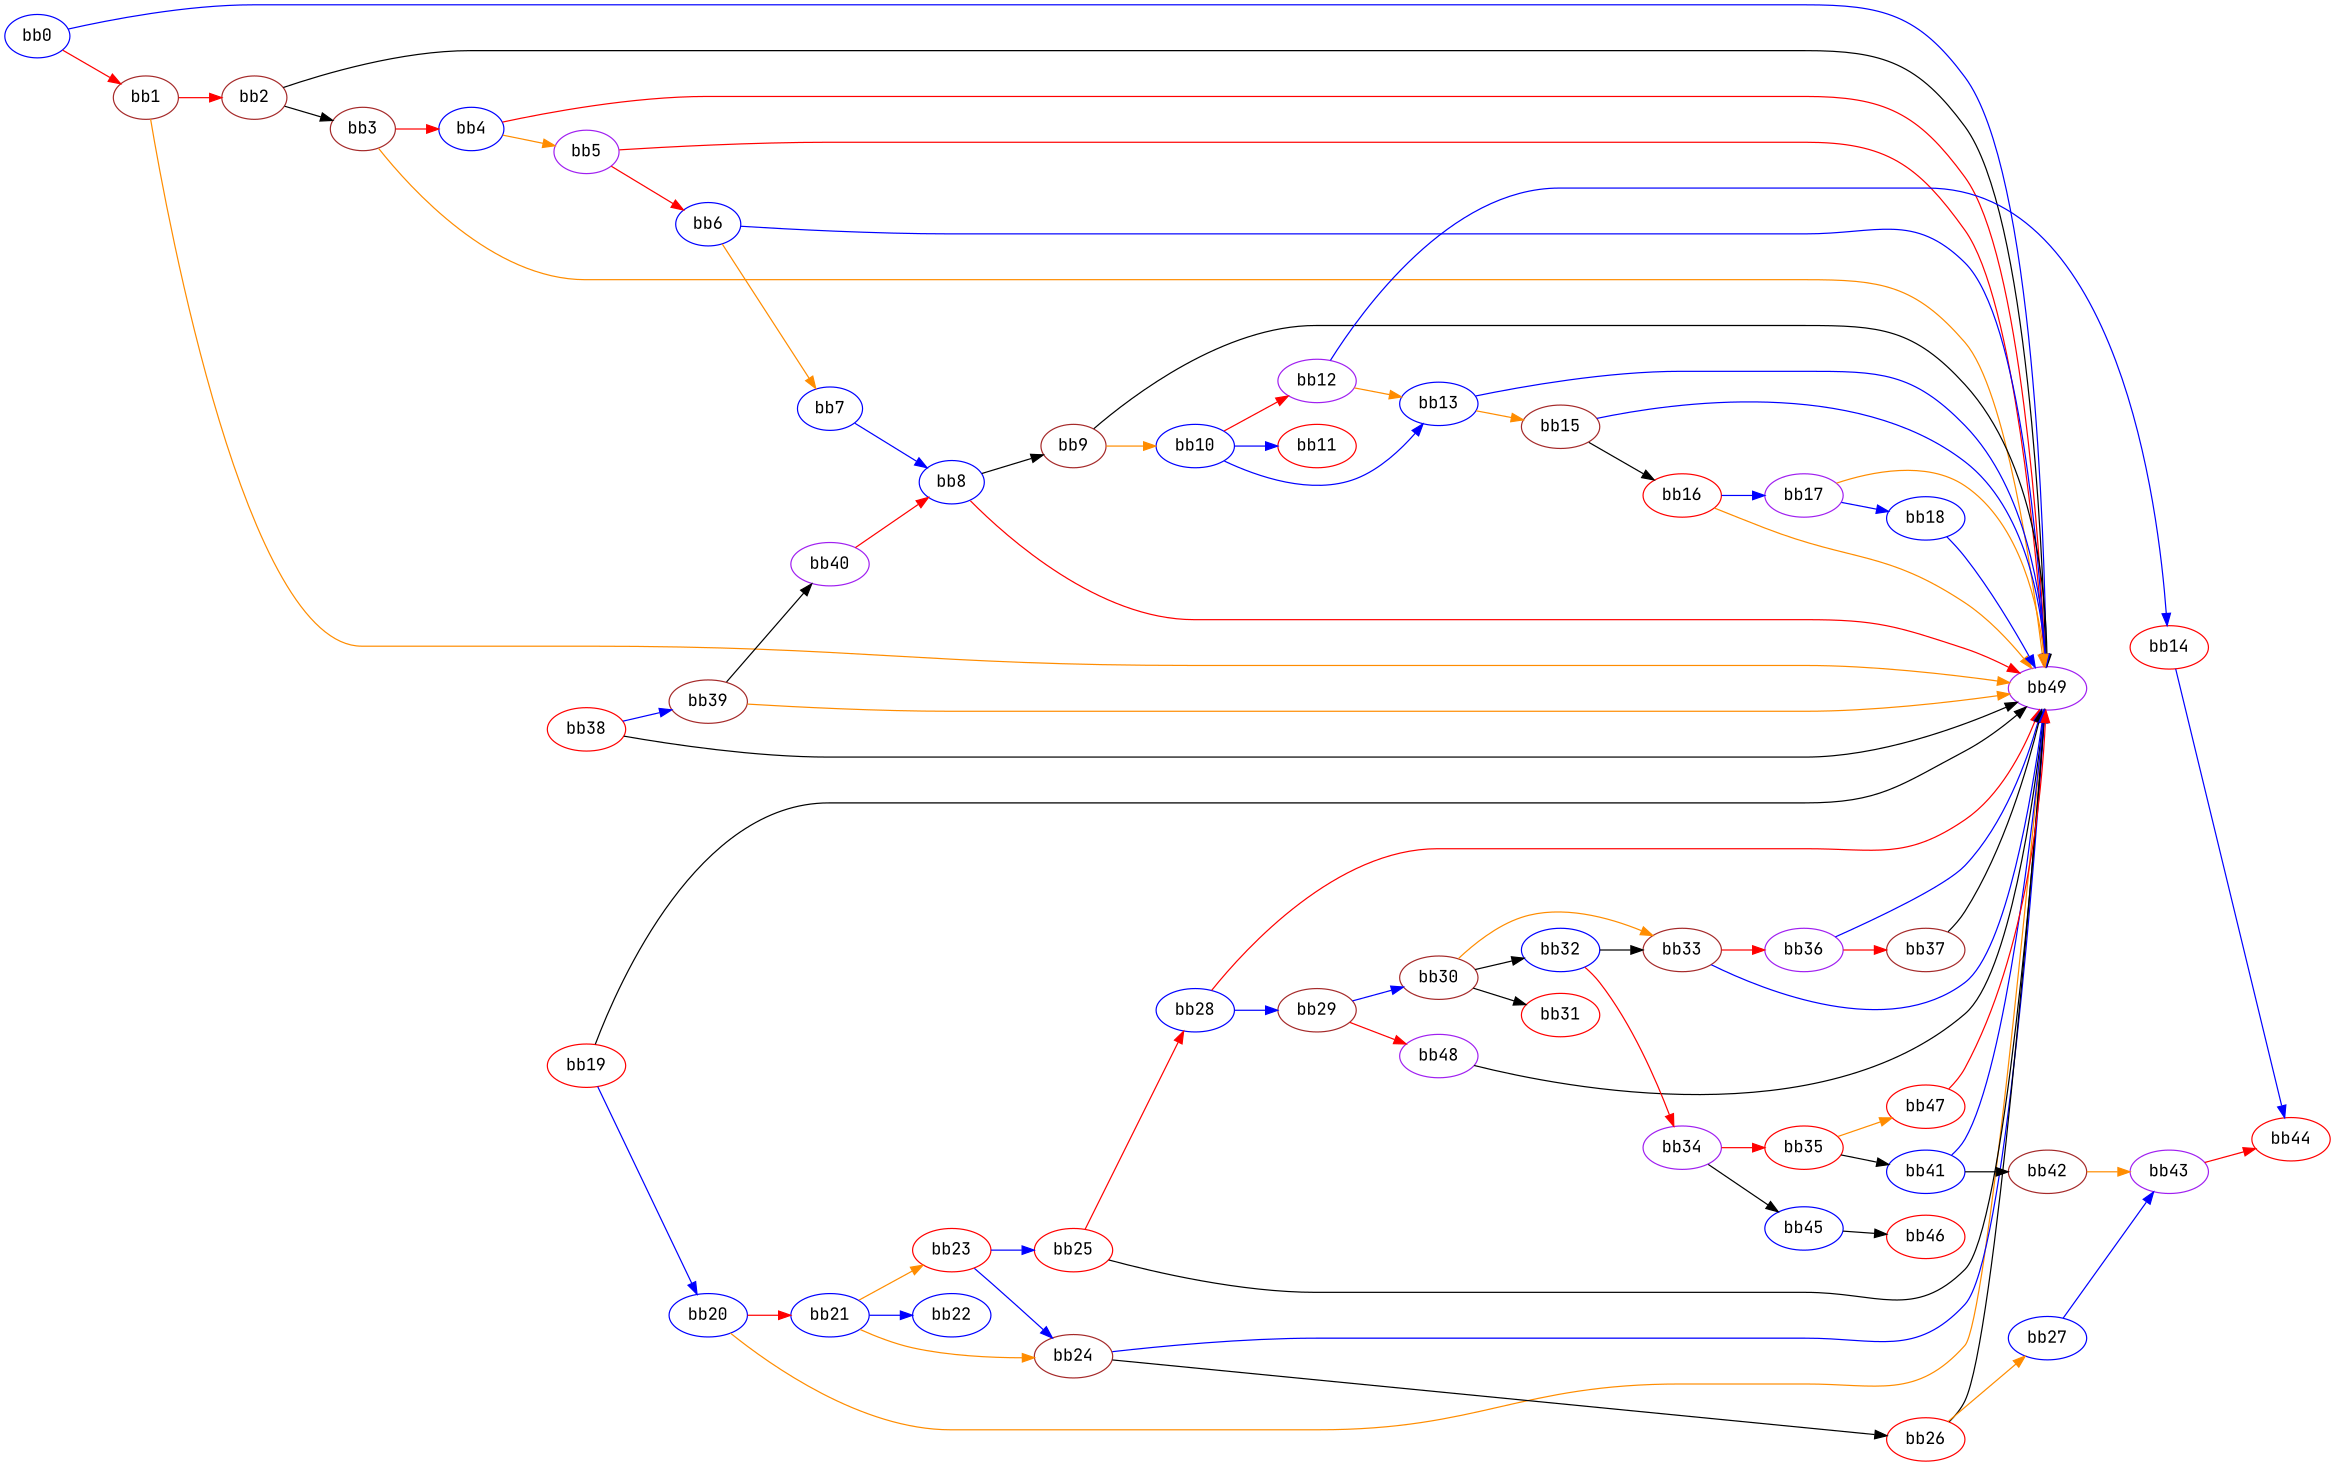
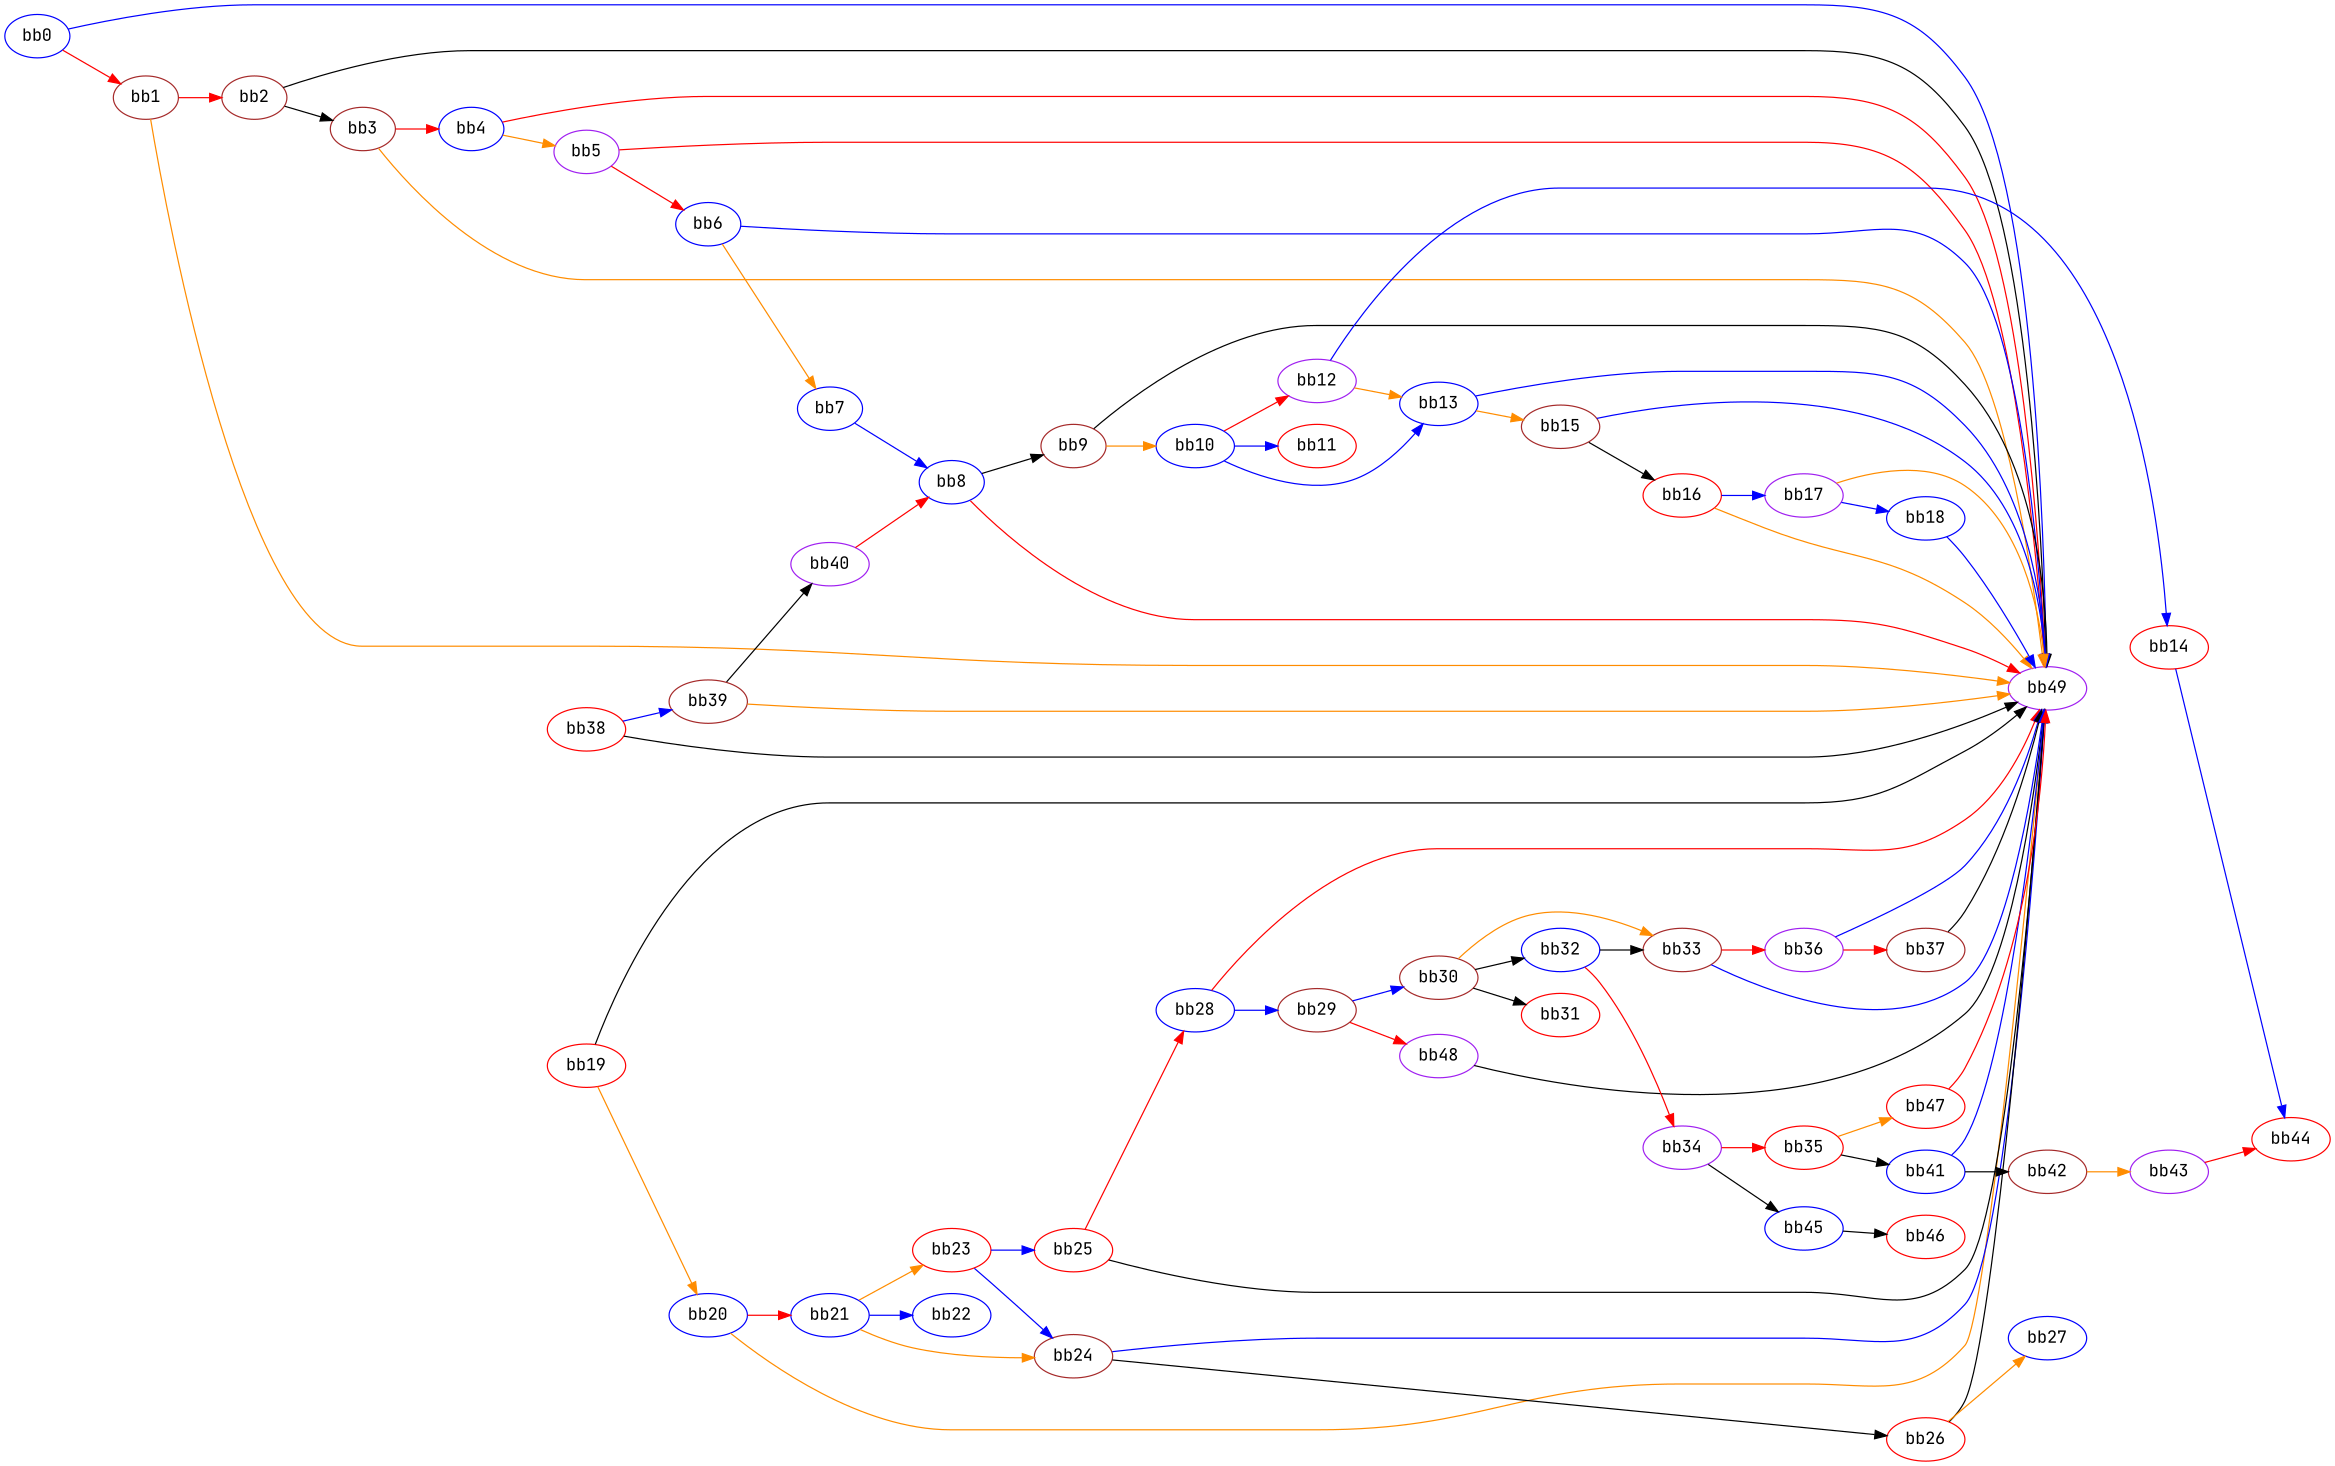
edge "bb19" -> "bb20": color blue -> darkorange
edge "bb27" -> "bb43": removed
